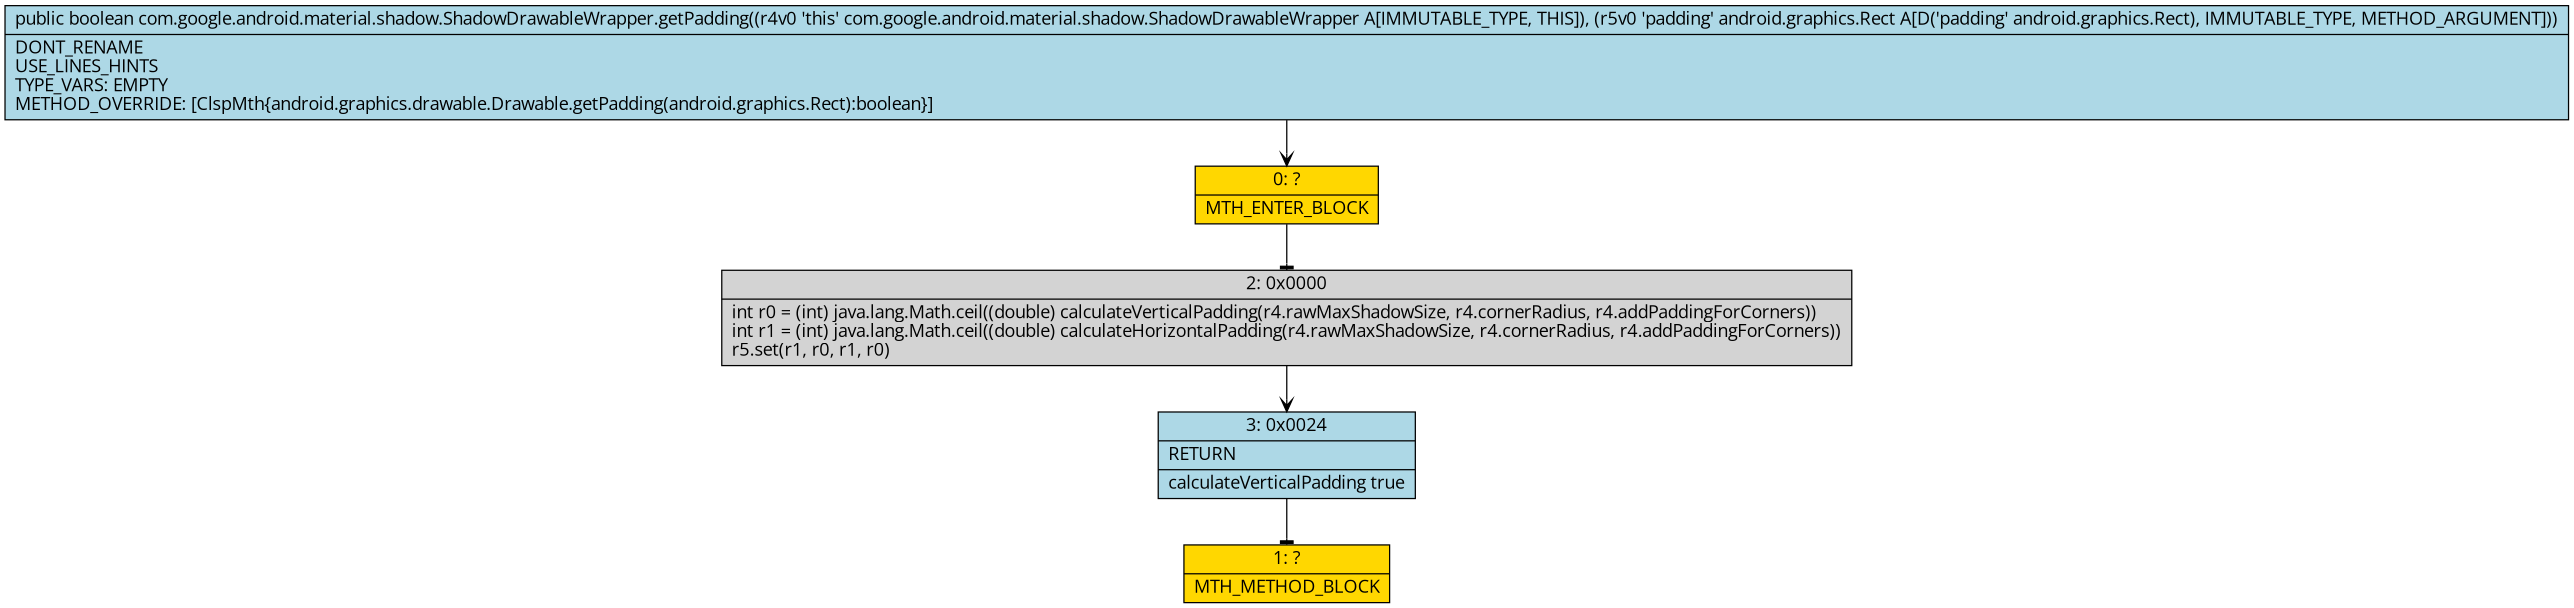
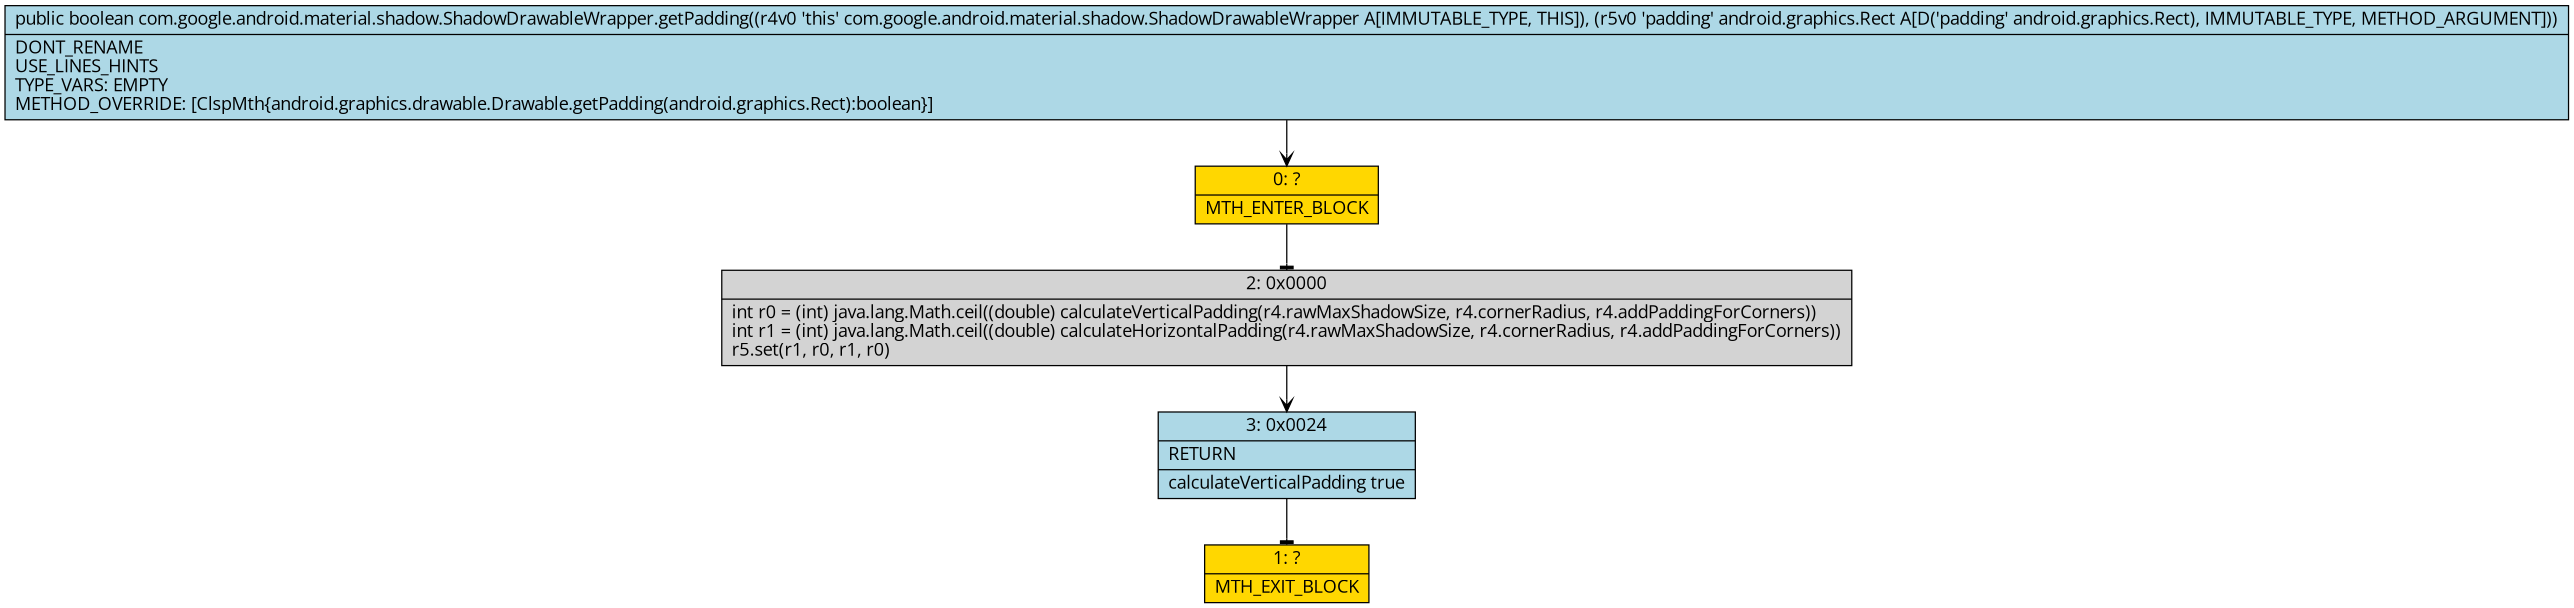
node "1: ?": text "MTH_METHOD_BLOCK" -> "MTH_EXIT_BLOCK"
